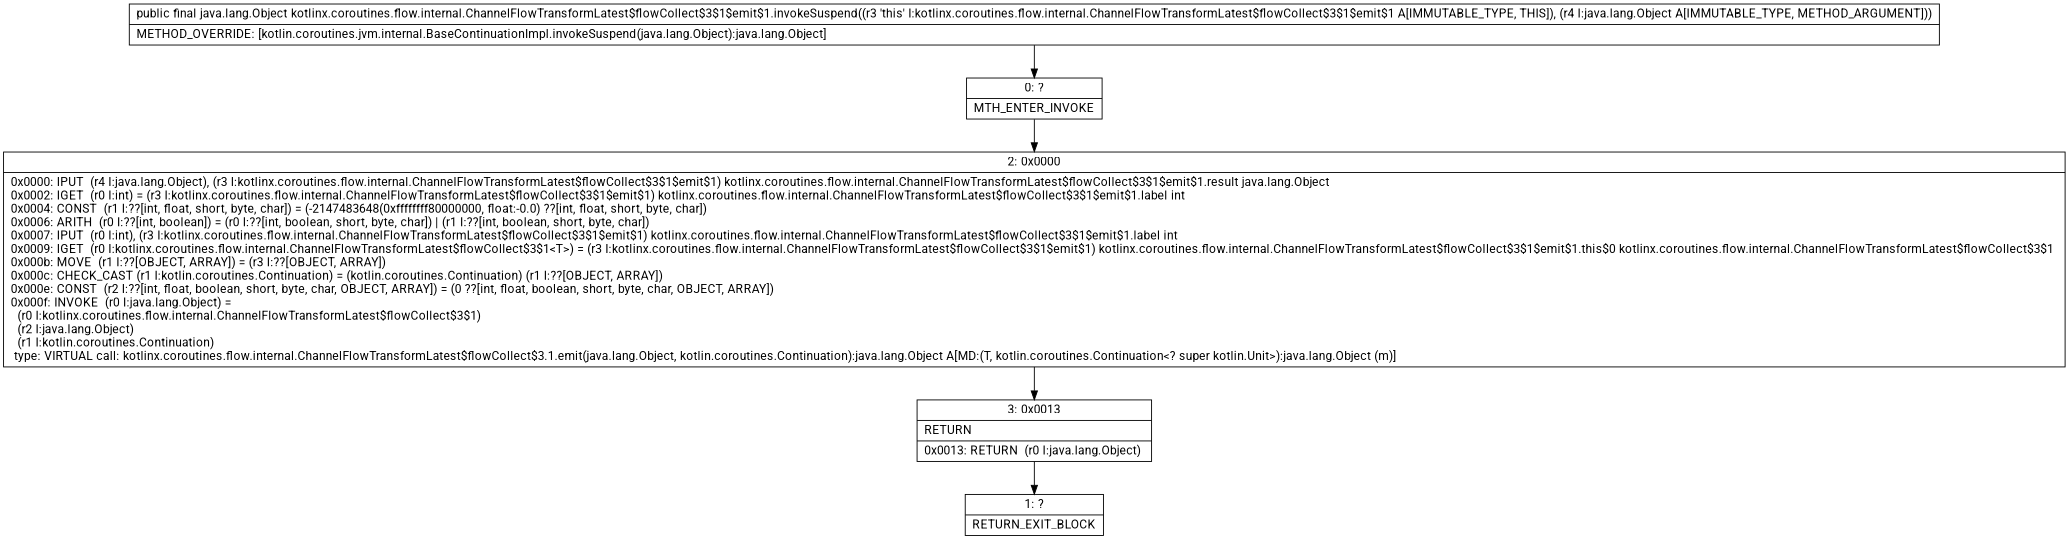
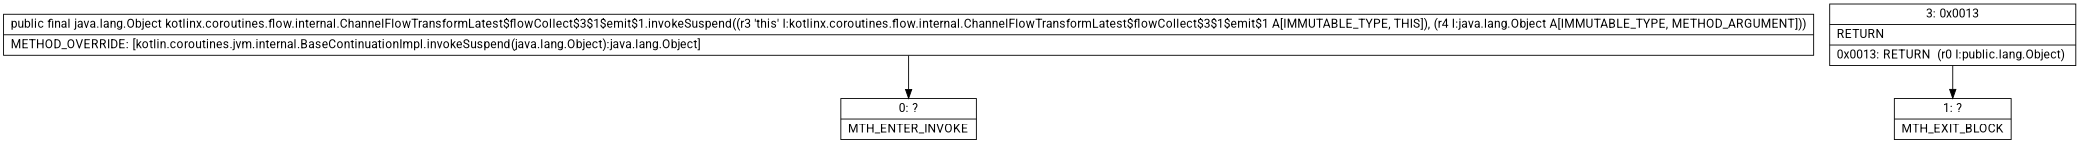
node "2: 0x0000": removed
node "3: 0x0013": text "0x0013: RETURN  (r0 I:java.lang.Object)" -> "0x0013: RETURN  (r0 I:public.lang.Object)"
node "1: ?": text "RETURN_EXIT_BLOCK" -> "MTH_EXIT_BLOCK"
